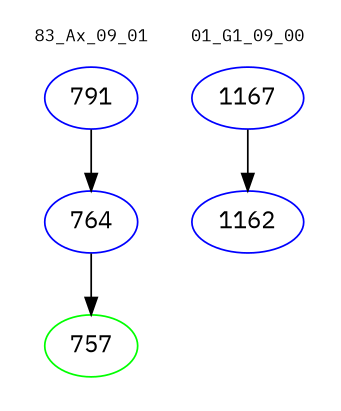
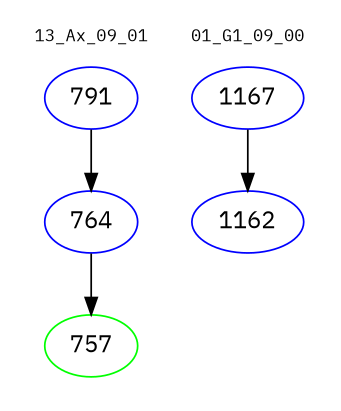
cluster "83_Ax_09_01": label "83_Ax_09_01" -> "13_Ax_09_01"
